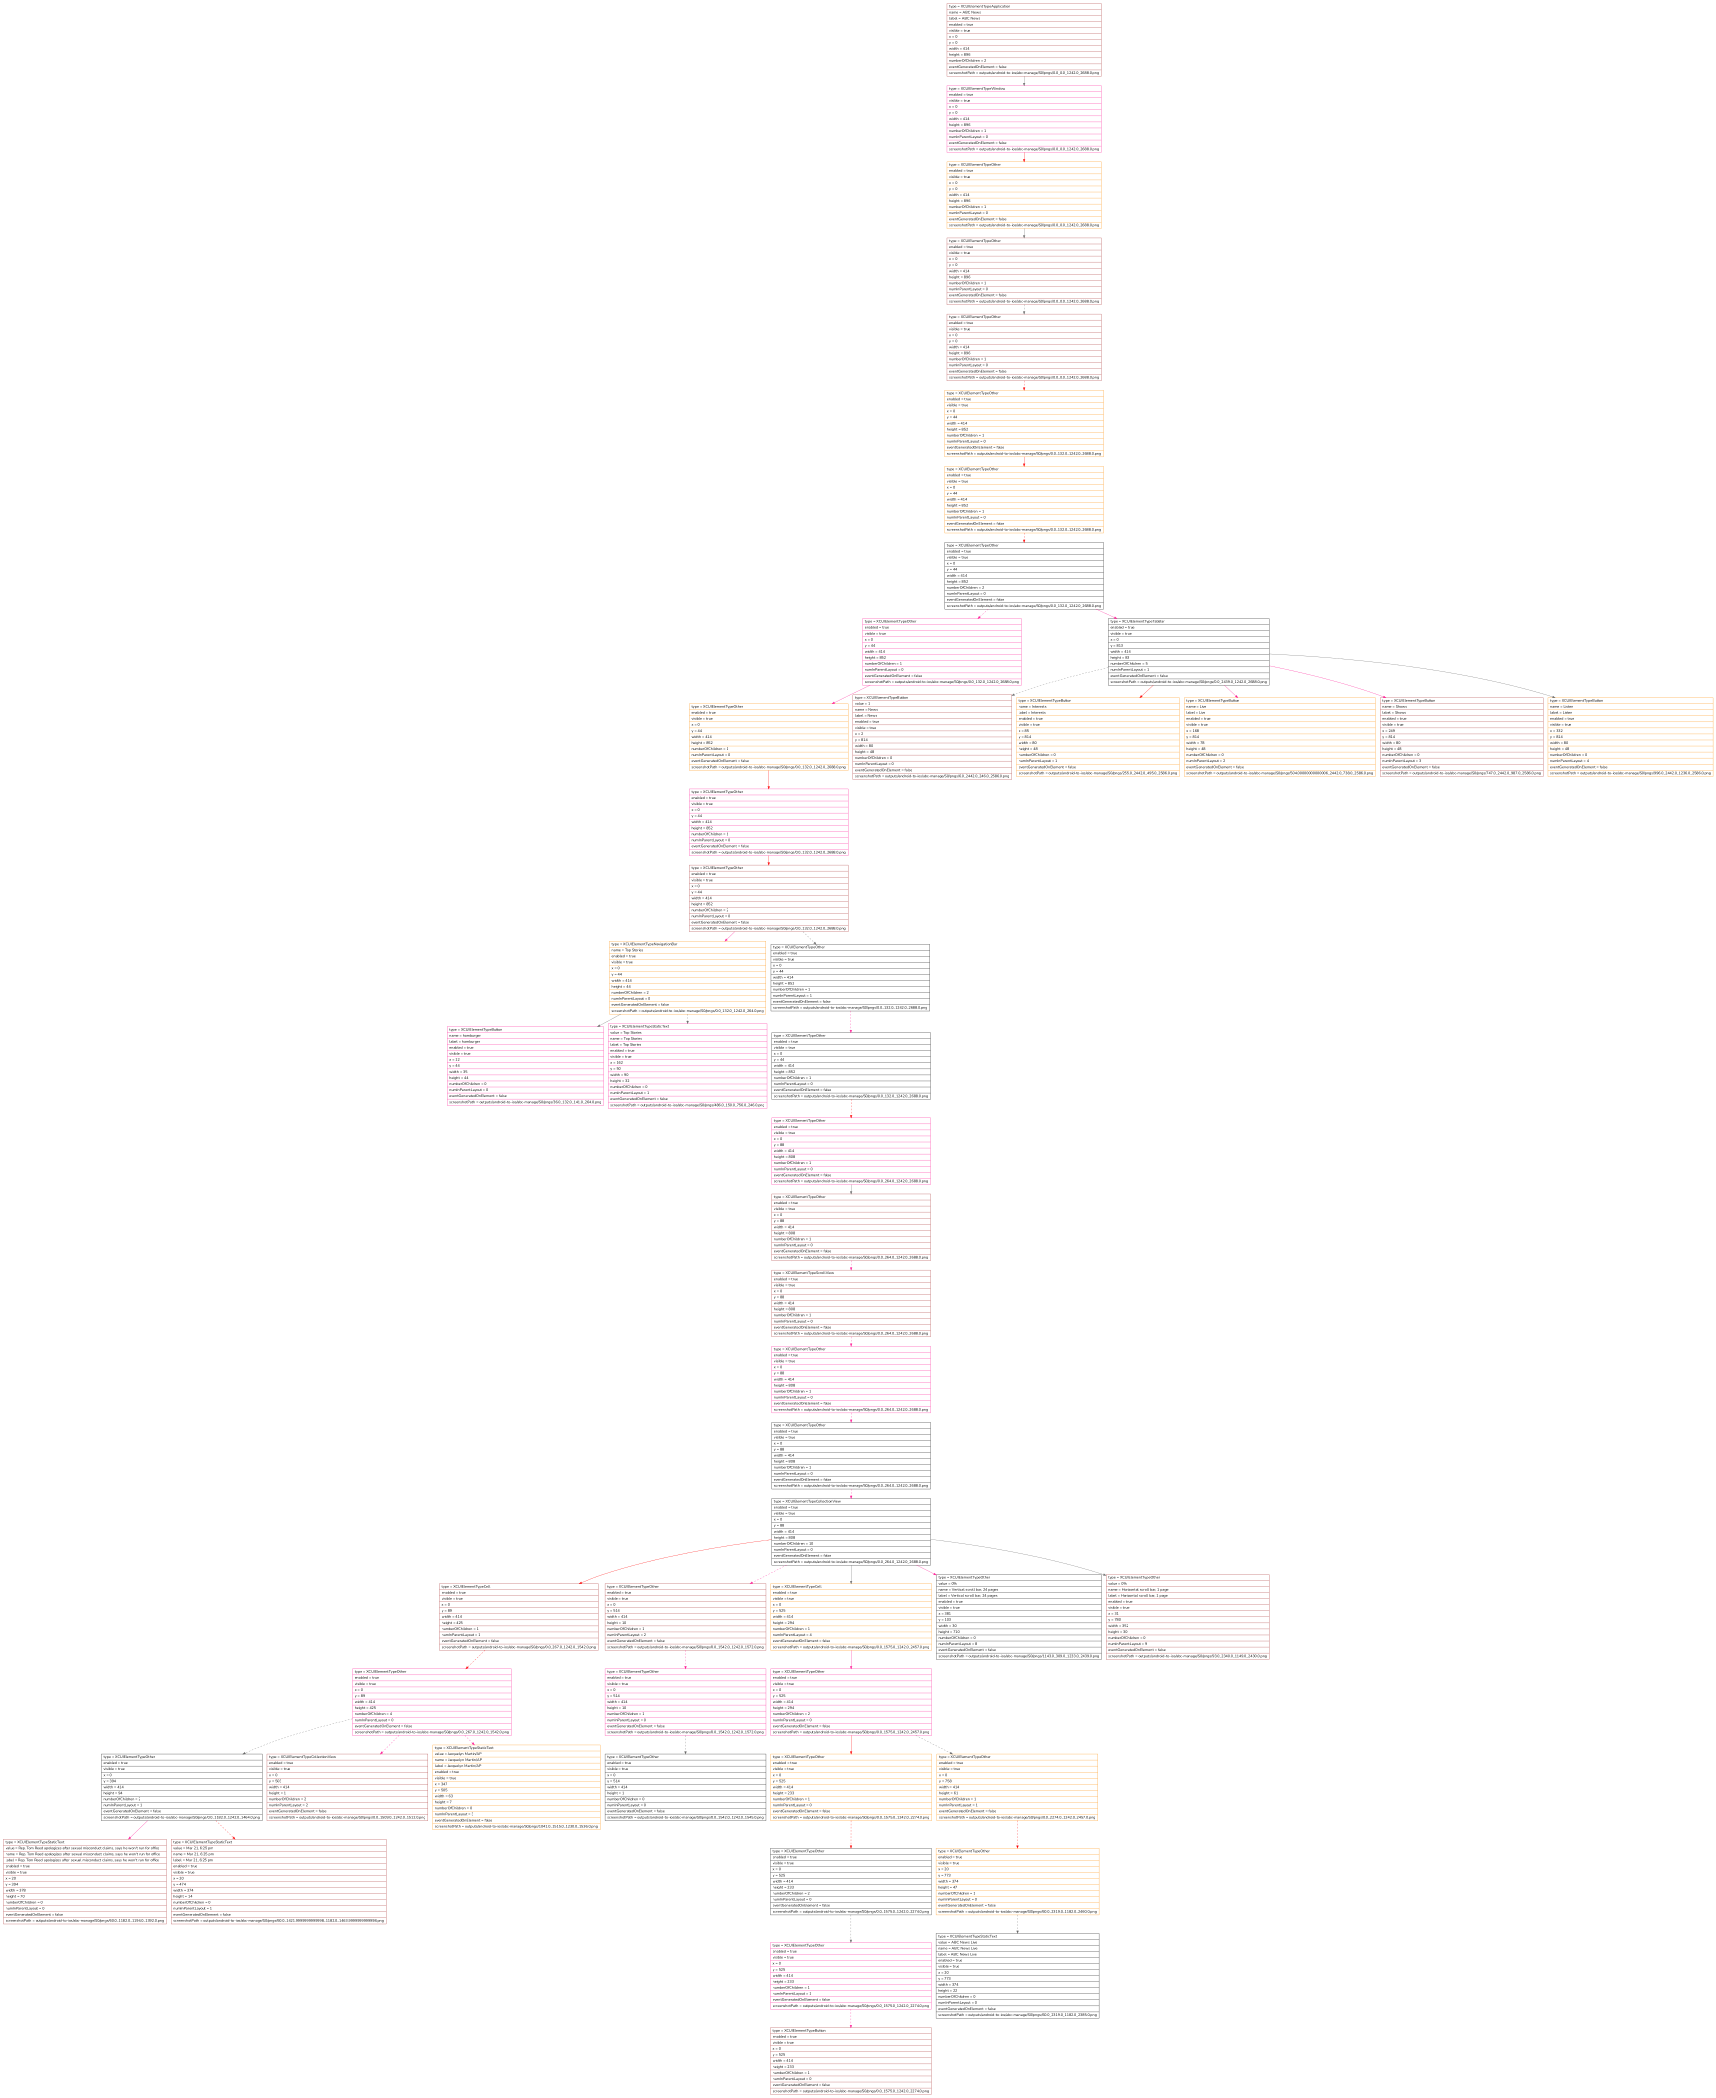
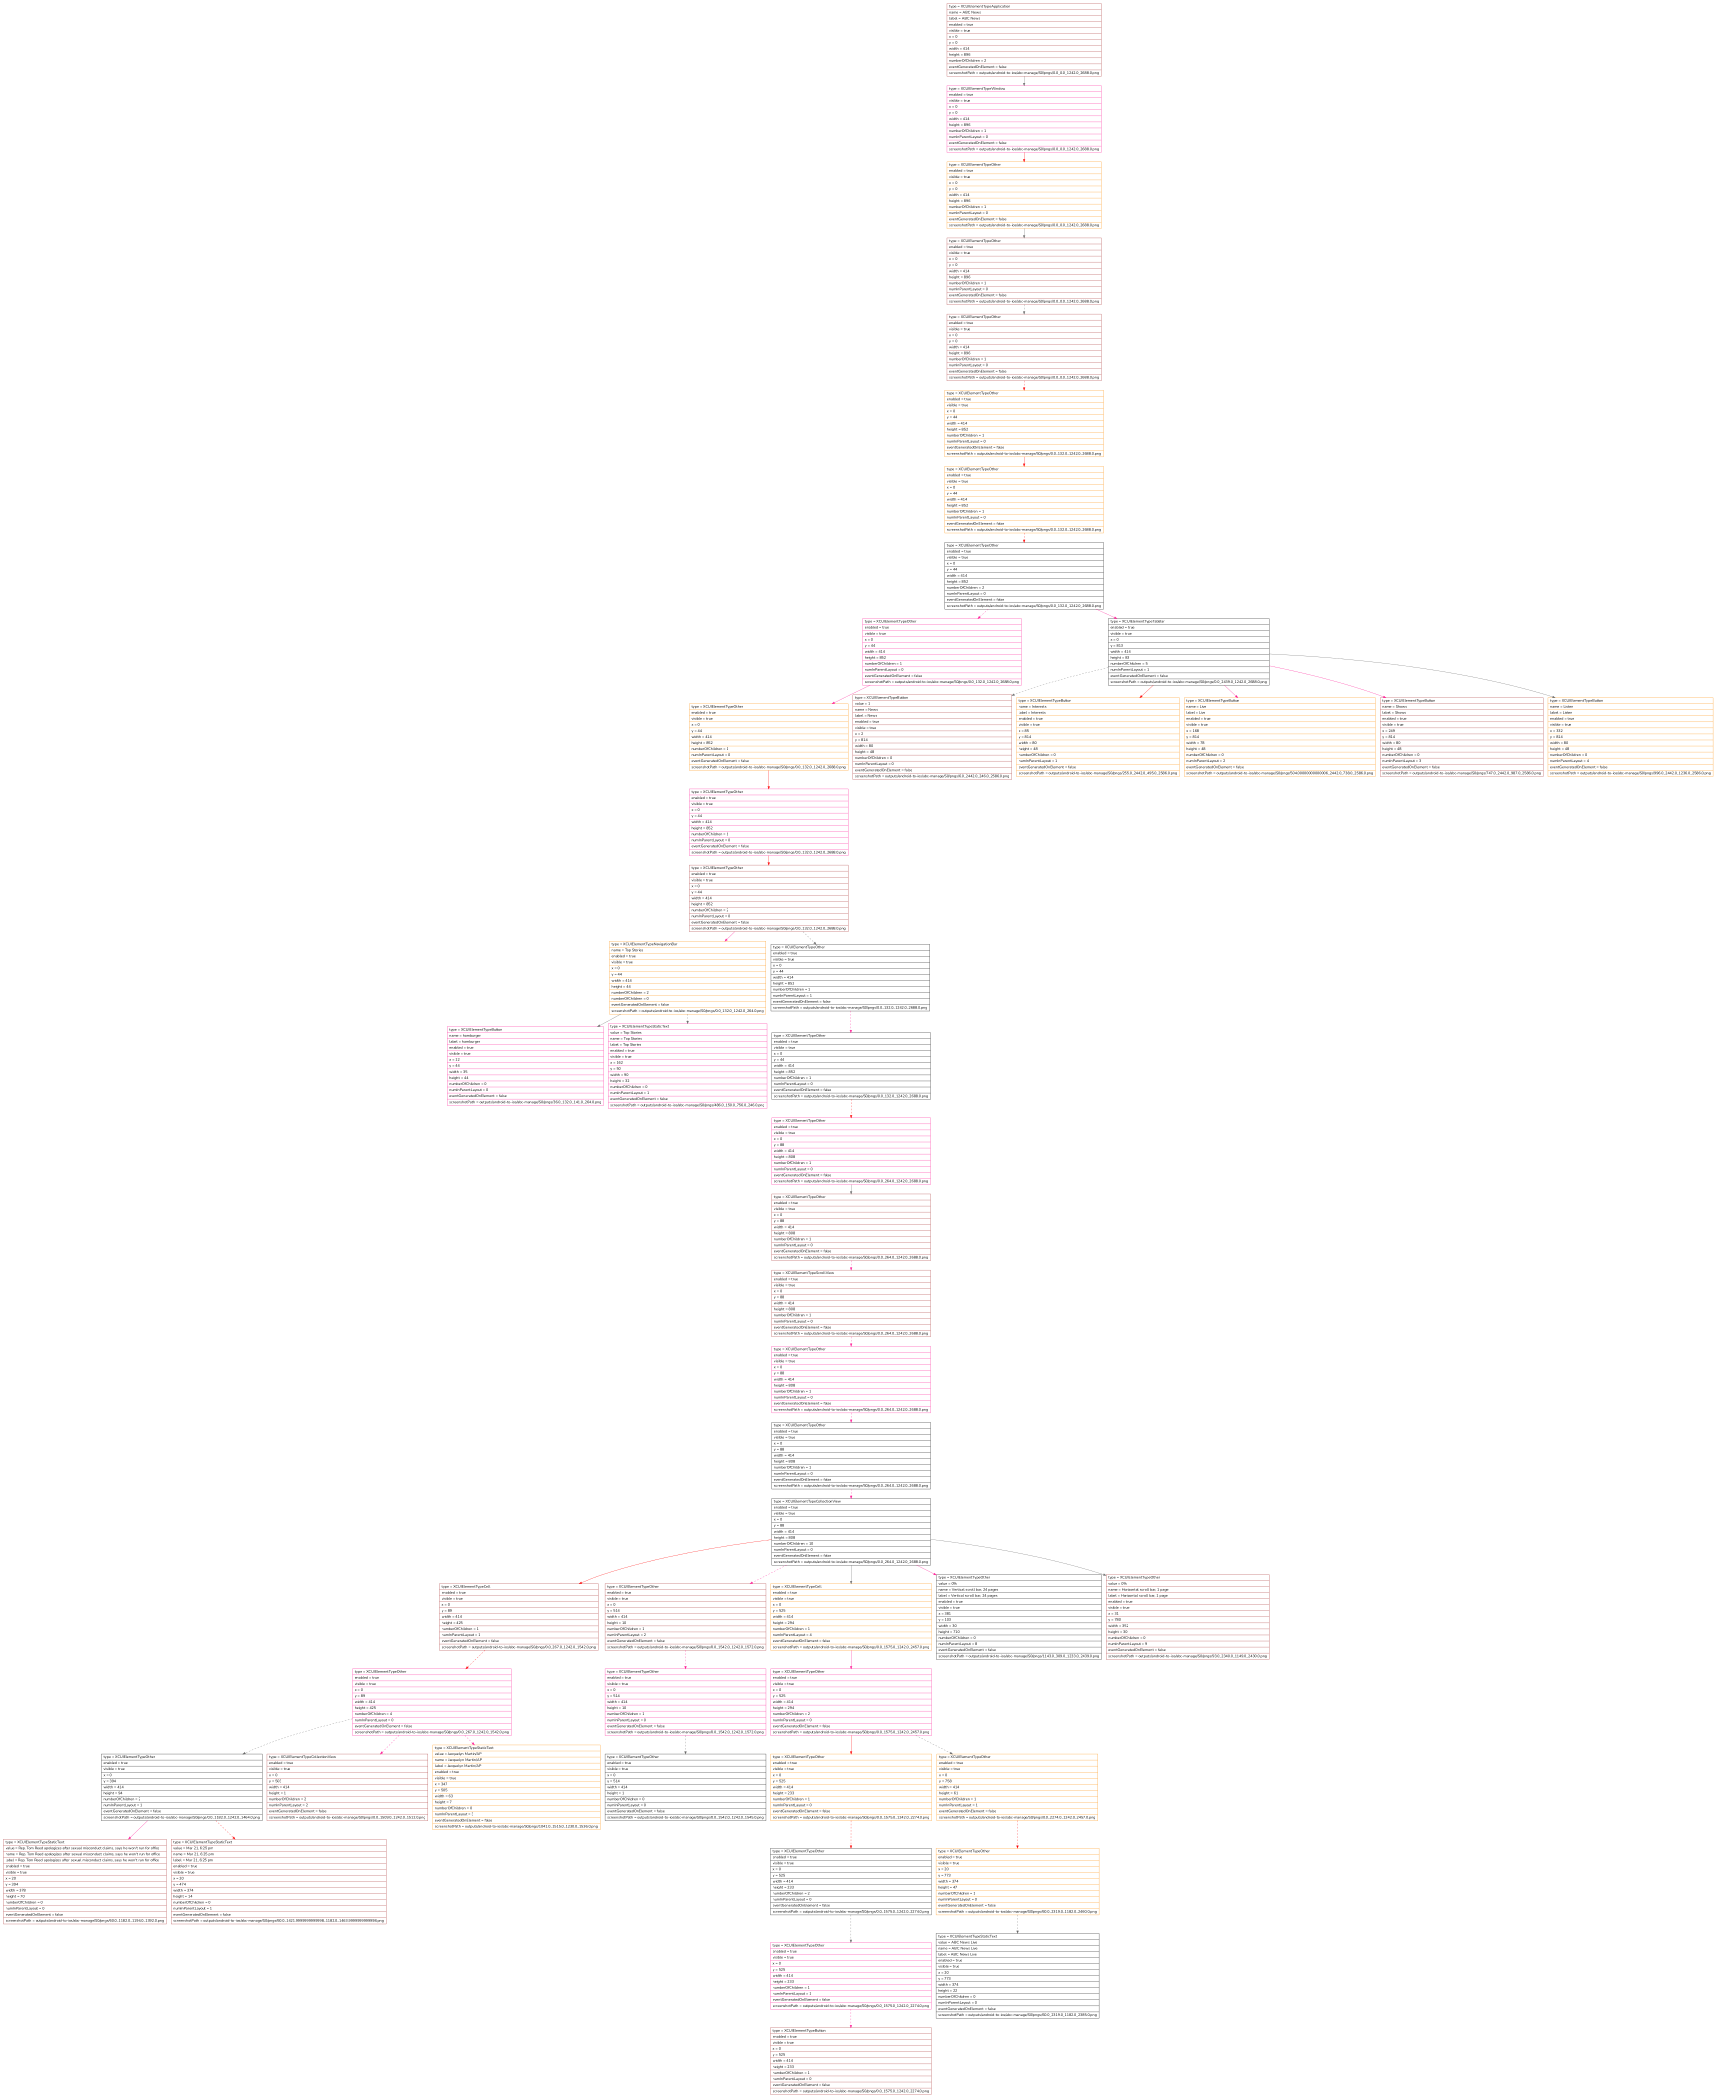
node "type = XCUIElementTypeNavigationBar": text "numInParentLayout = 0" -> "numberOfChildren = 0"
